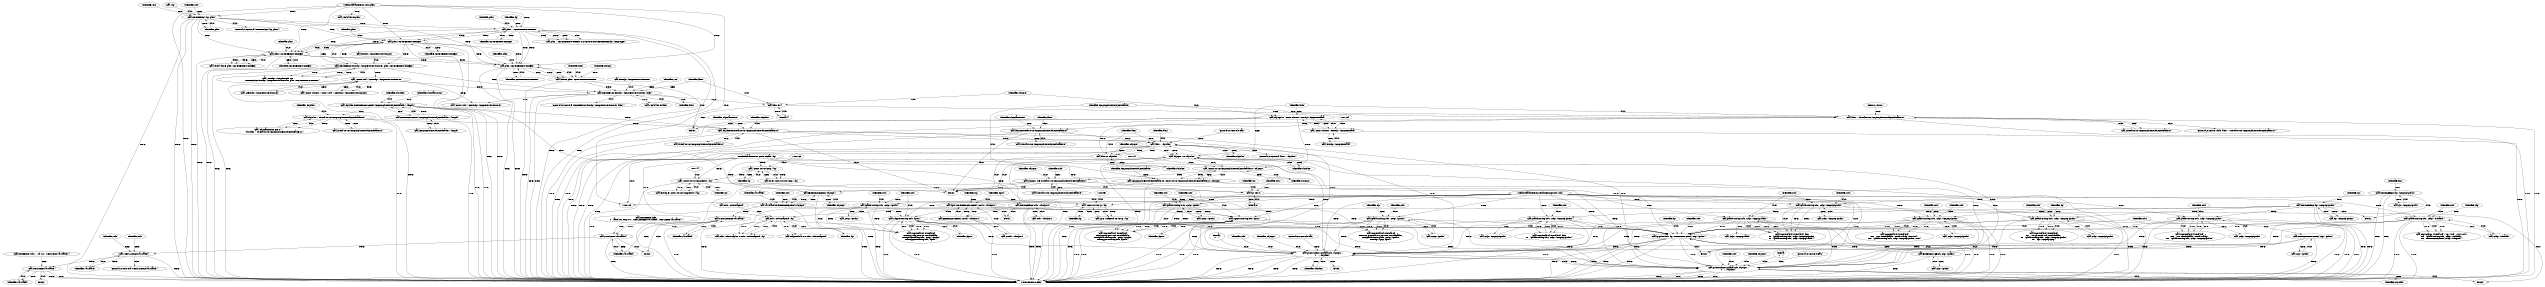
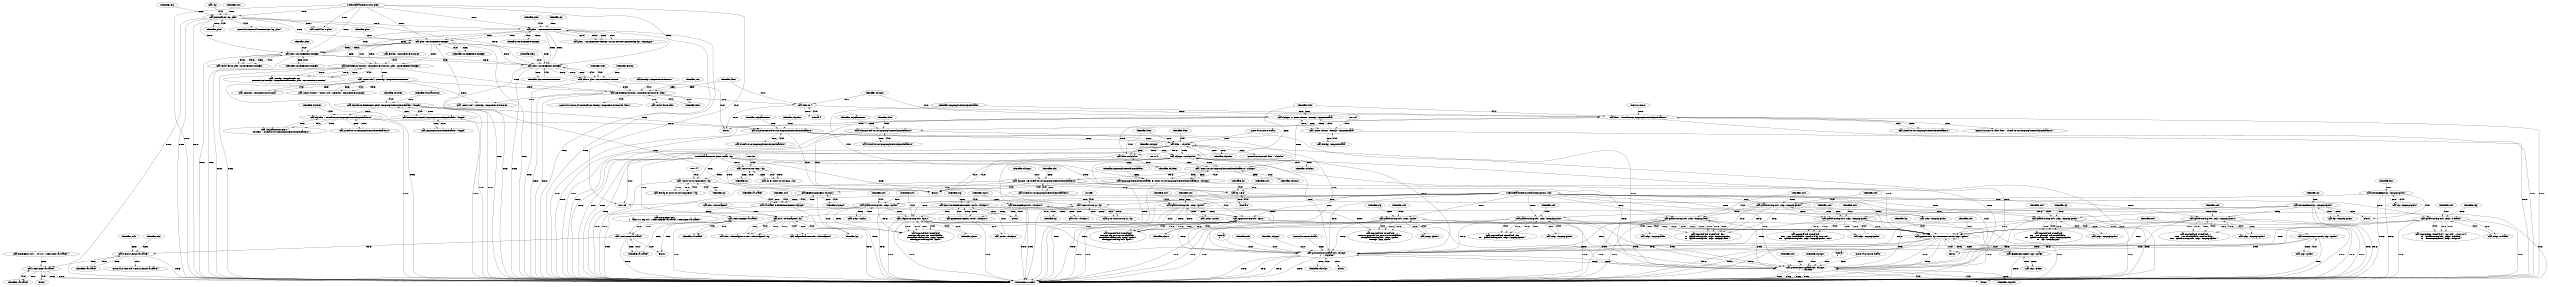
edge "(Call,ND_TTEST2(*bp, plen))" -> "(Call,vec[0].len = plen)": added, label "DDG:"
node "(Call,ip = (snapend struct ip *)bp)": label "(Call,ip = (snapend struct ip *)bp)" -> "(Call,ip = (const struct ip *)bp)"
edge "(Call,ndo->ndo_snapend - bp)" -> "(Call,snapend_save = ndo->ndo_snapend)": label "DDG: " -> "AST: "
edge "(Call,&dp->icmp_gwaddr)" -> "(Call,ipaddr_string(ndo, &dp->icmp_gwaddr))": added, label "AST:"
